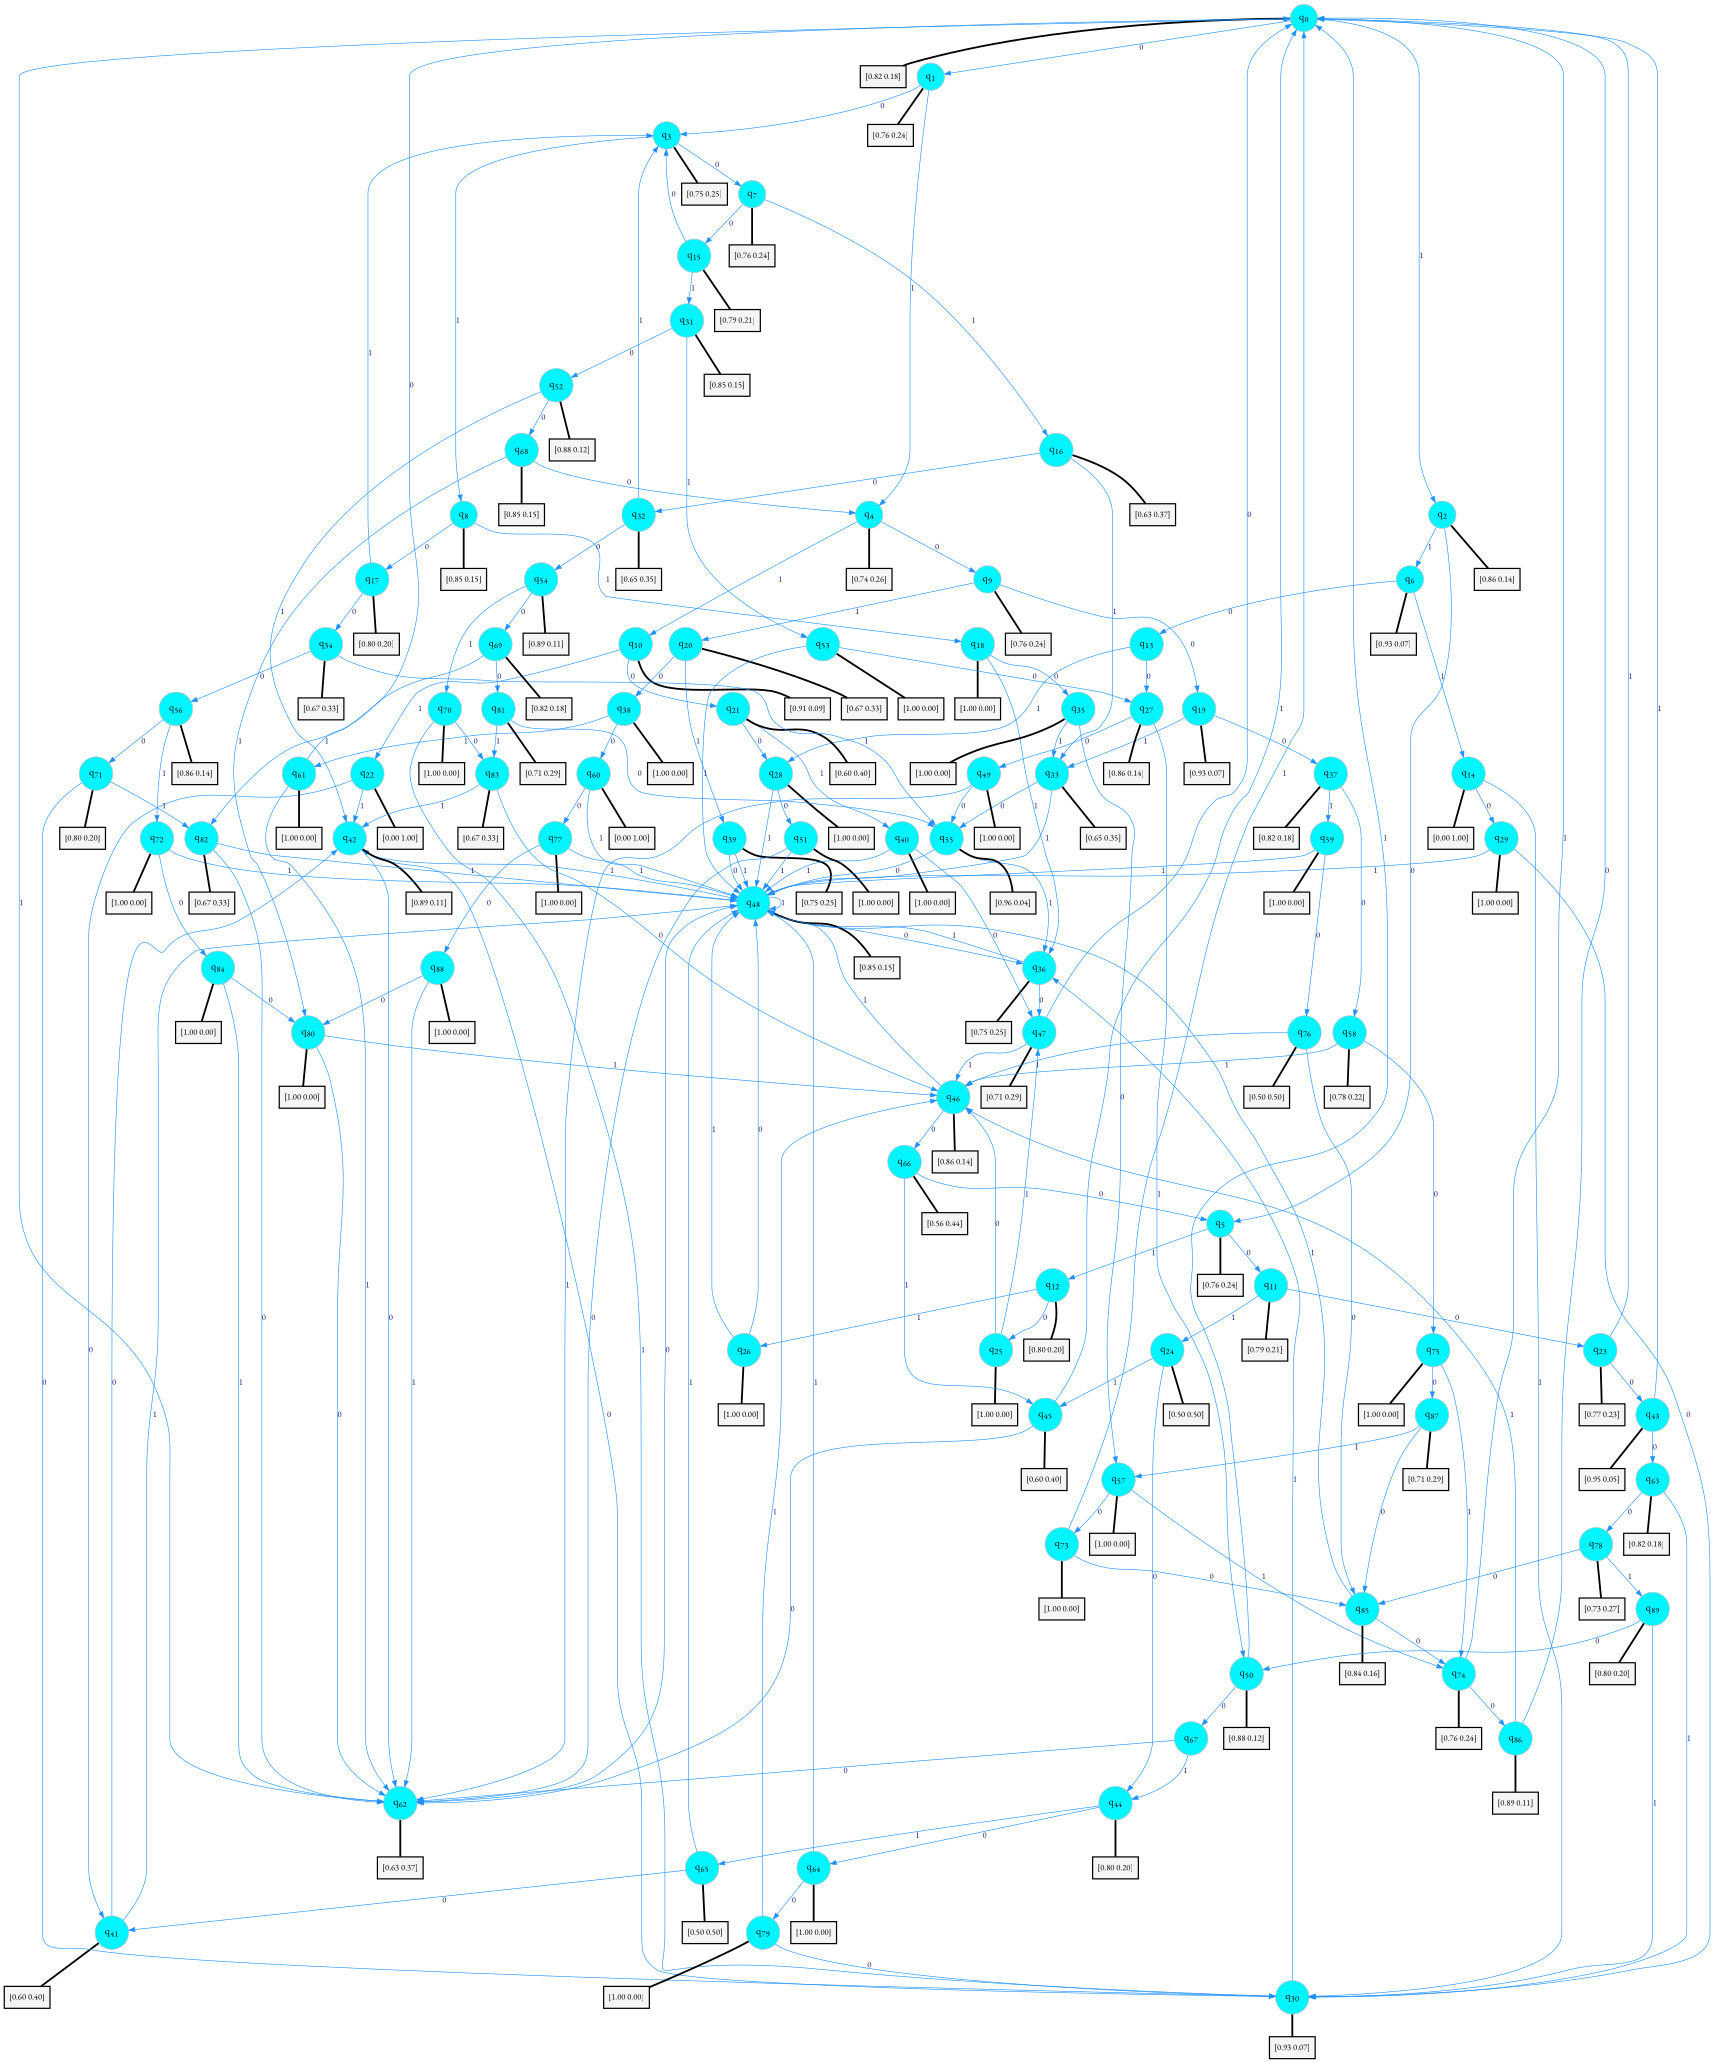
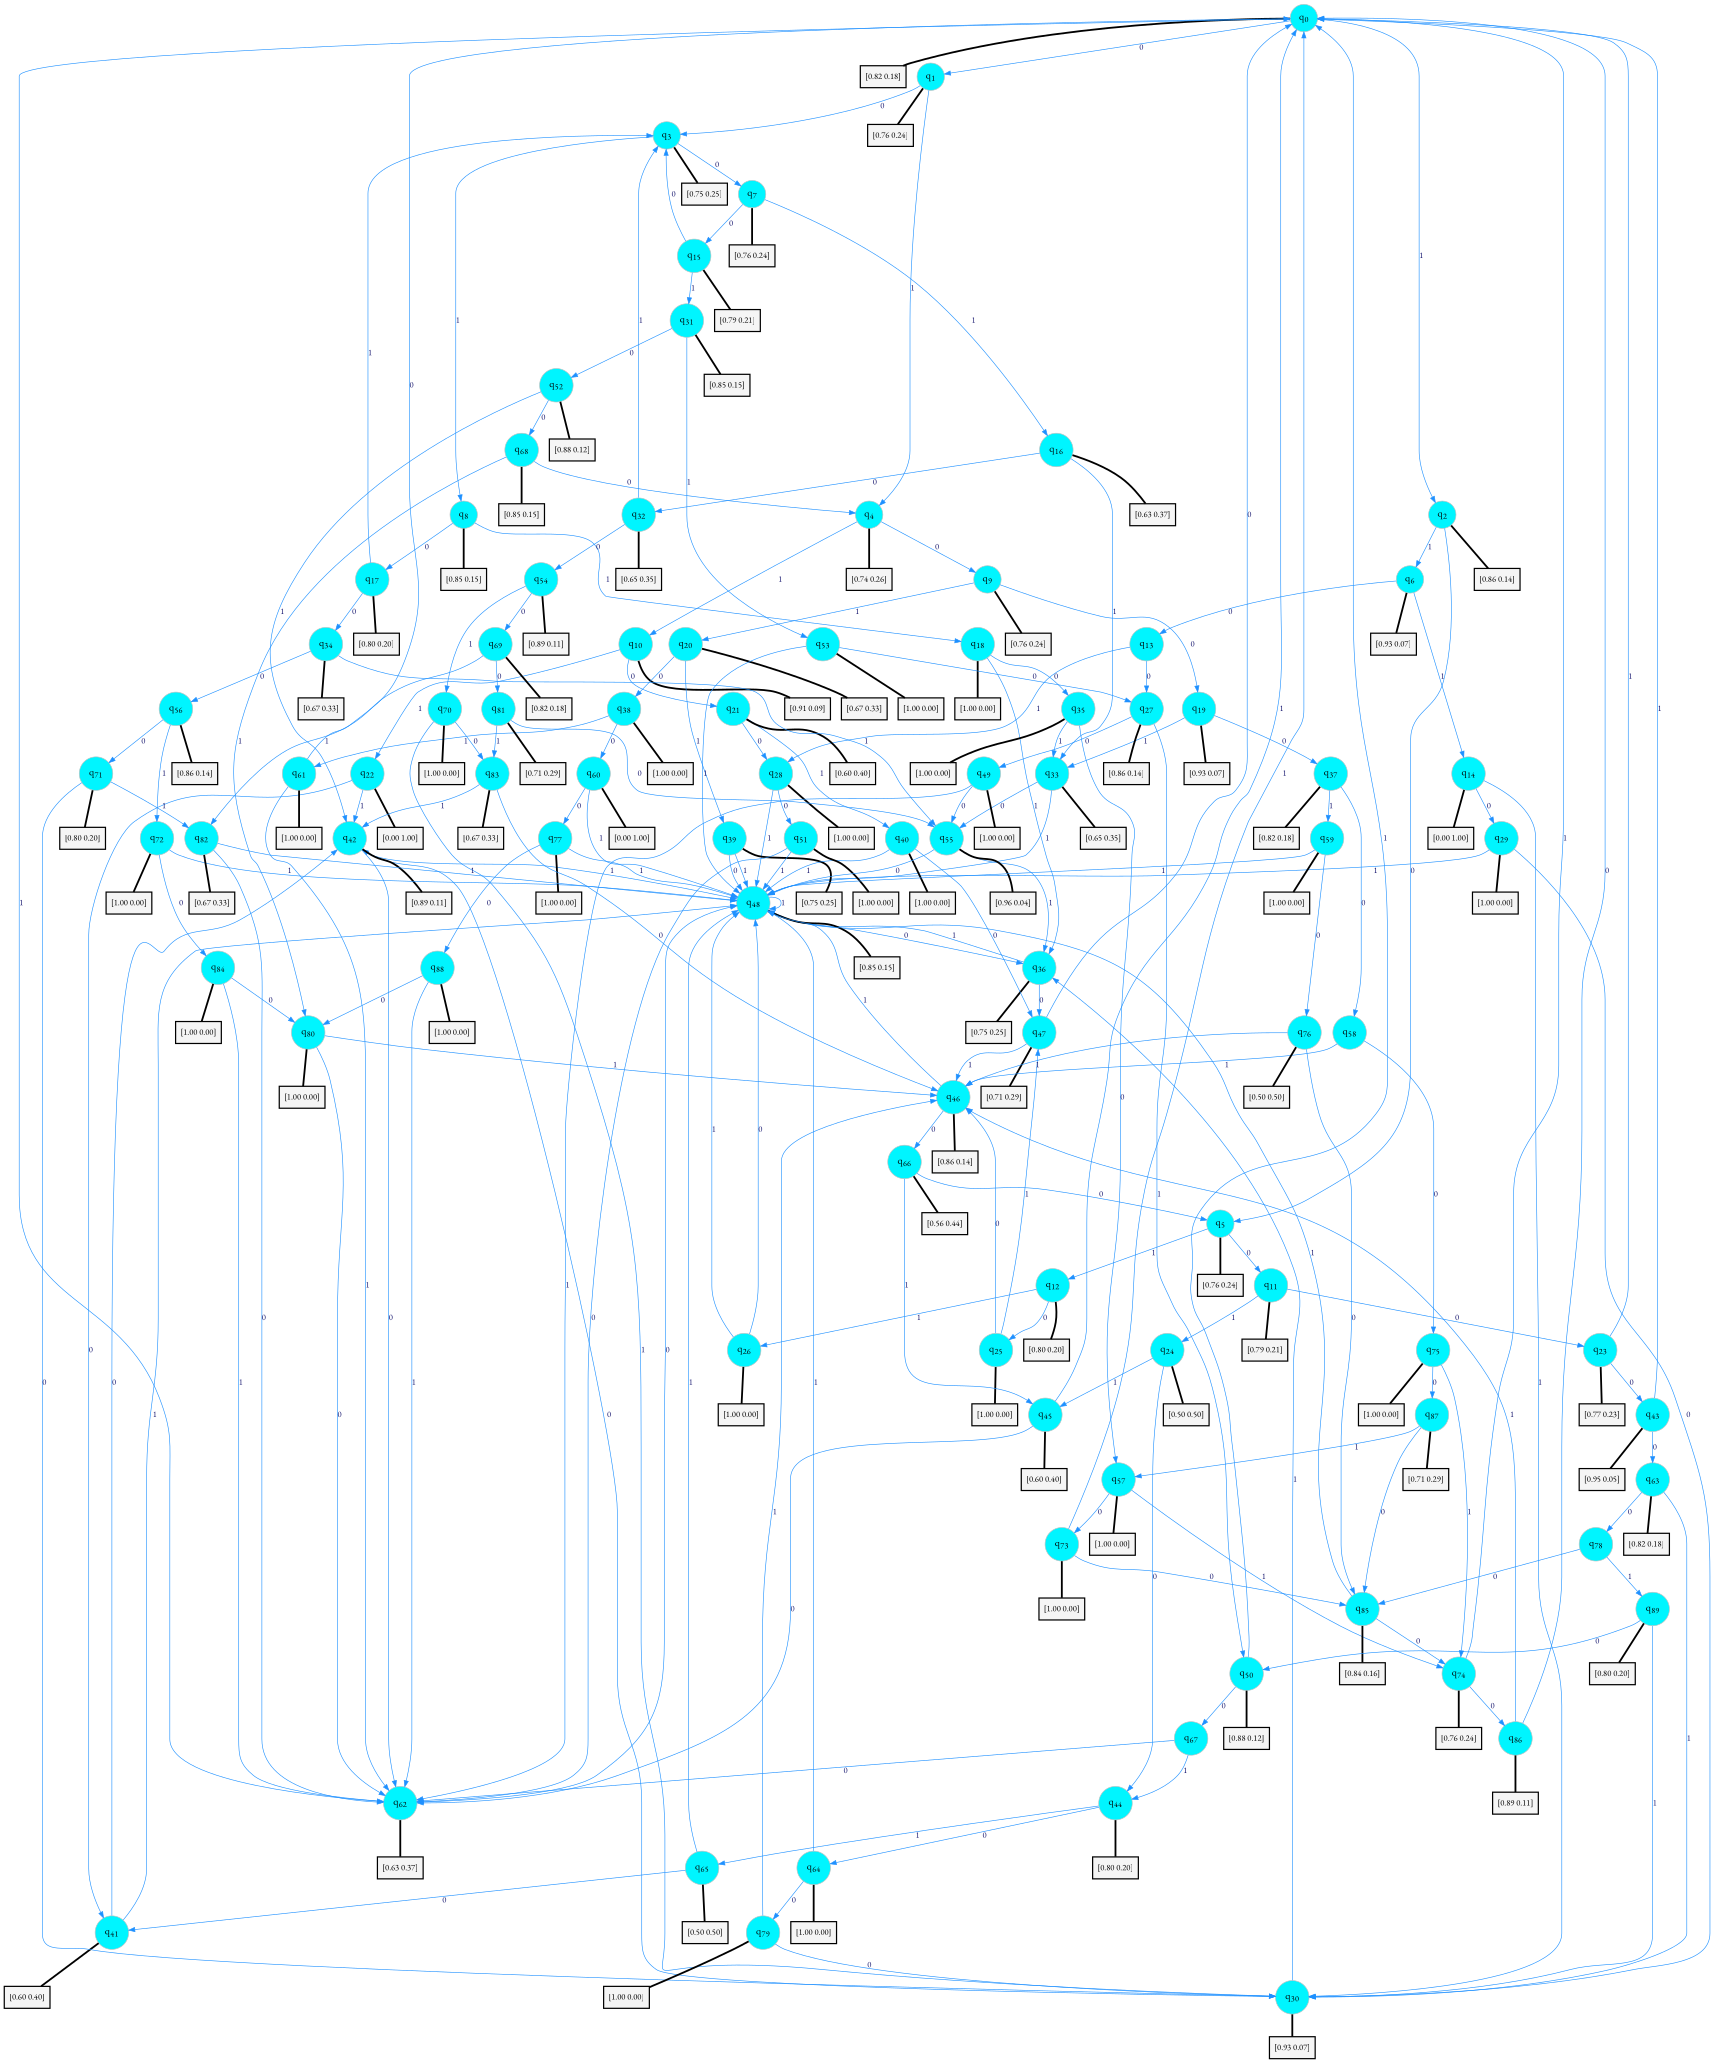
node "[0.78 0.22]": removed
node "[0.73 0.27]": removed
